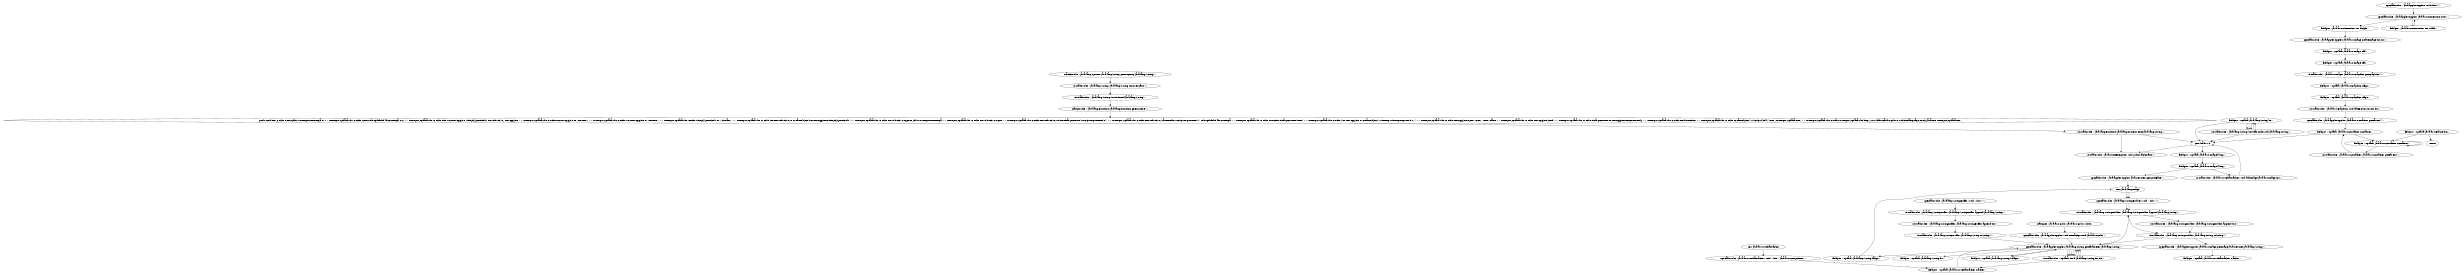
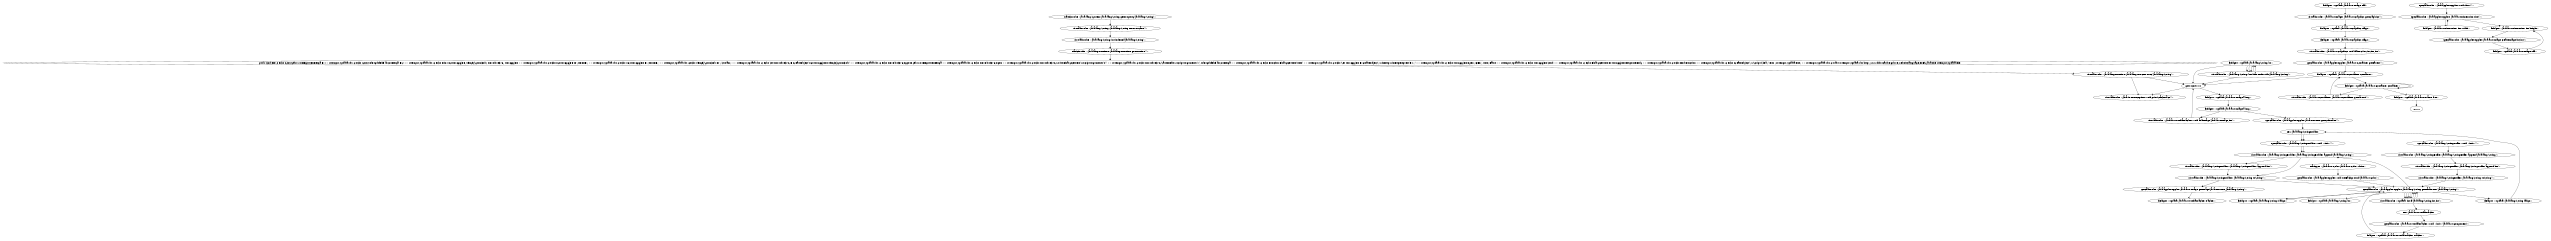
edge "fieldput <updata: java.awt.Image offi>" -> "fieldget <updata: java.awt.Image offi>": now "fieldput <updata: java.awt.Image offi>" -> "fieldget <java.awt.Dimension: int height>"
edge "fieldput <updata: java.awt.Frame frm>" -> "fieldget <updata: java.awt.Container container>": reversed
node "goto load.r r0": label "goto load.r r0" -> "goto cmd.r r0"
node "new java.lang.Image": label "new java.lang.Image" -> "new java.lang.StringBuilder"
edge "virtualinvoke <updata: int fi(java.lang.String,int,int)>" -> "fieldput <updata: java.awt.MediaTracker tracker>": now "virtualinvoke <updata: int fi(java.lang.String,int,int)>" -> "new java.awt.MediaTracker"
